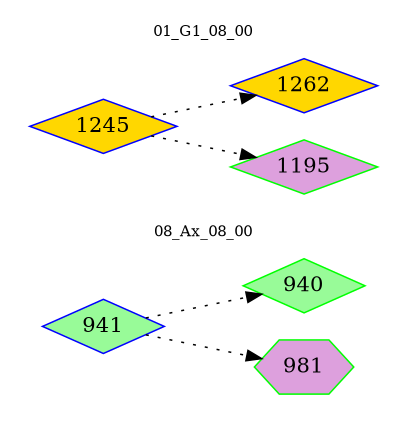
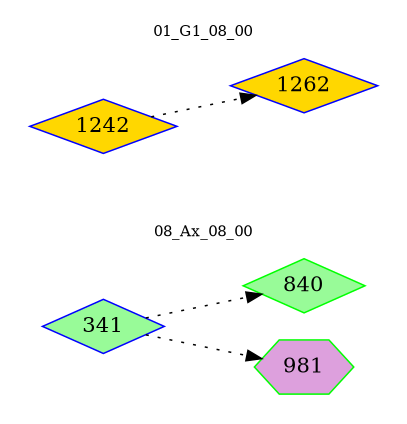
node "1245": label "1245" -> "1242"
node "1195": removed
node "940": label "940" -> "840"
node "941": label "941" -> "341"
